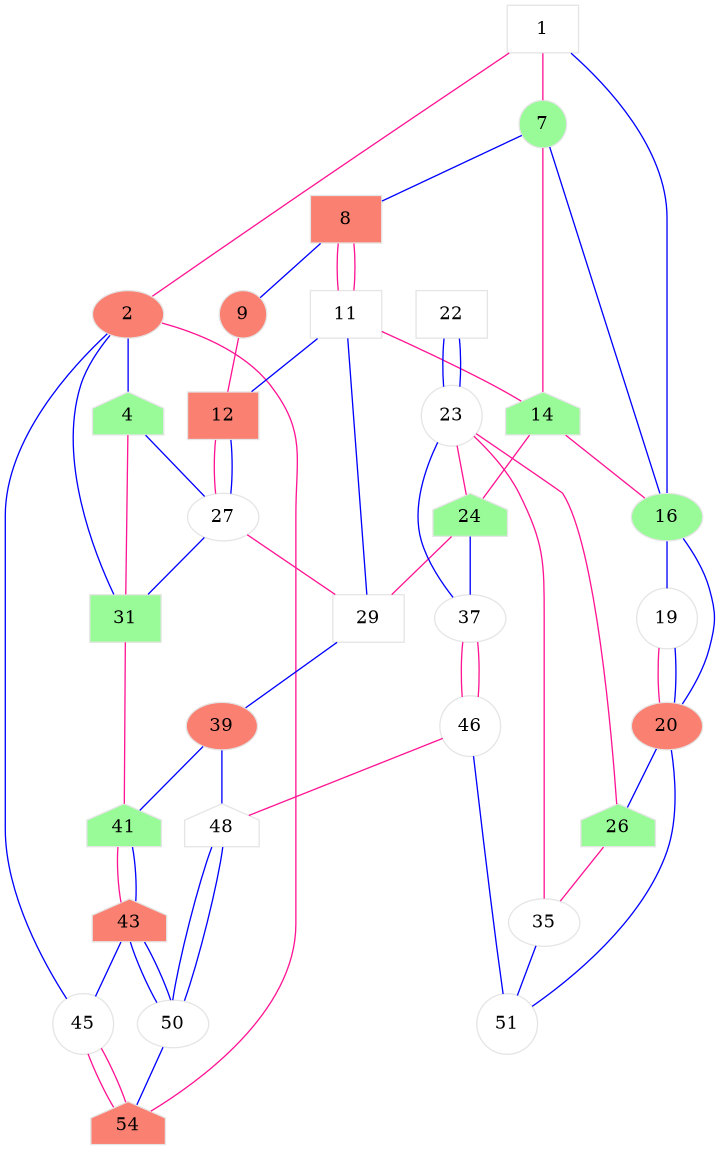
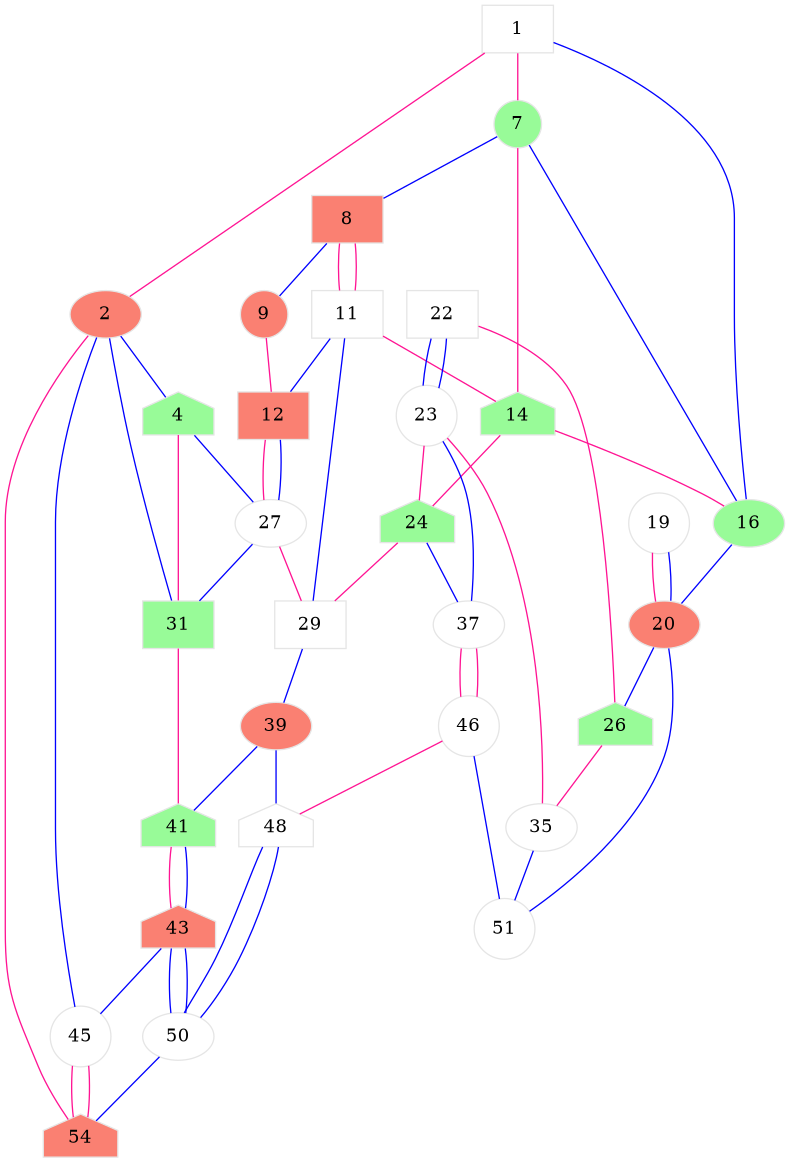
edge "16" -- "19": removed
edge "23" -- "26": now "22" -- "26"
